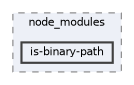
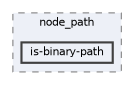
cluster "node_modules": label "node_modules" -> "node_path"
